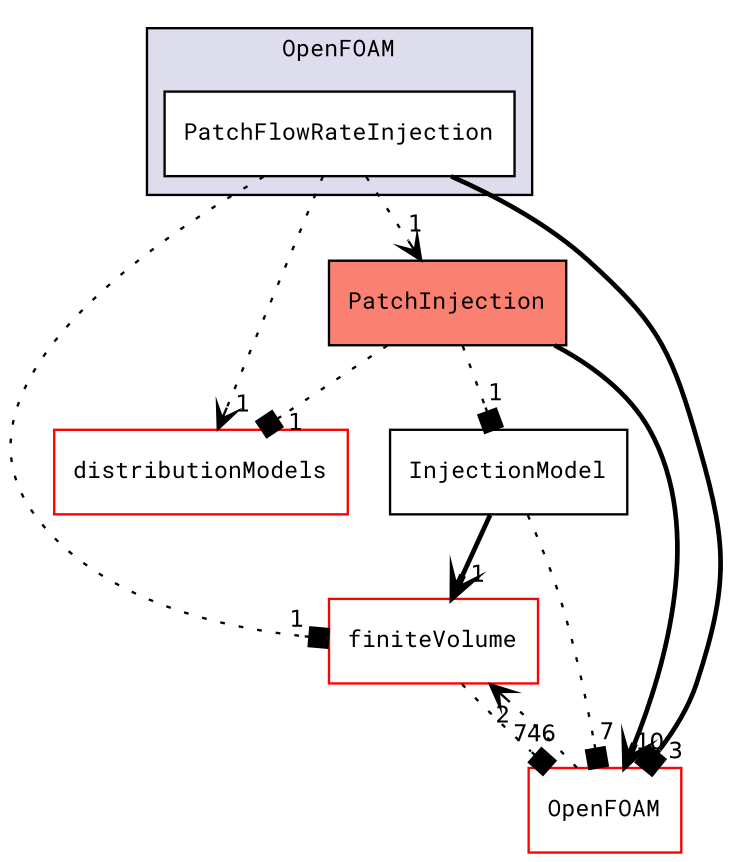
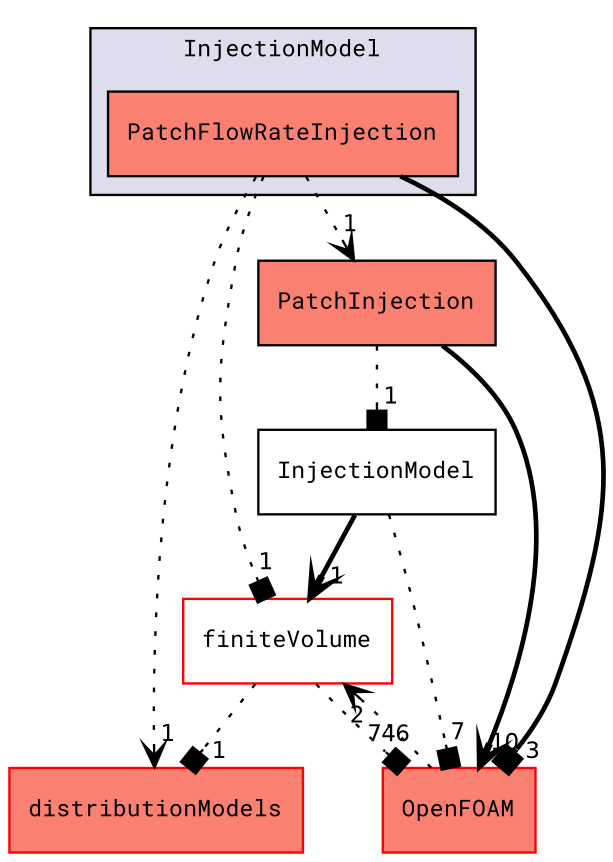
cluster "OpenFOAM": label "OpenFOAM" -> "InjectionModel"
node "PatchFlowRateInjection": fillcolor white -> salmon
edge "PatchInjection" -> "distributionModels": now "finiteVolume" -> "distributionModels"
node "distributionModels": fillcolor white -> salmon
node "OpenFOAM": fillcolor white -> salmon
